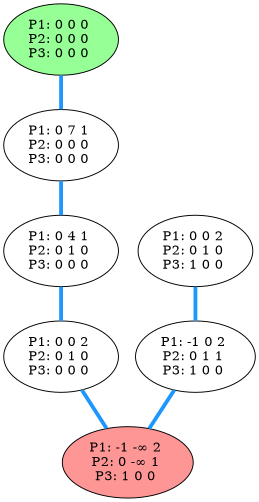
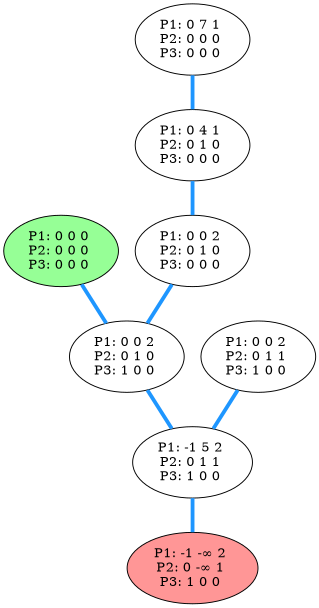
edge "P1: 0 0 0 P2: 0 0 0 P3: 0 0 0" -- "P1: 0 7 1 P2: 0 0 0 P3: 0 0 0": now "P1: 0 0 0 P2: 0 0 0 P3: 0 0 0" -- "P1: 0 0 2 P2: 0 1 0 P3: 1 0 0"
node "P1: -1 0 2 P2: 0 1 1 P3: 1 0 0": label "P1: -1 0 2 P2: 0 1 1 P3: 1 0 0" -> "P1: -1 5 2 P2: 0 1 1 P3: 1 0 0"
node "P1: 0 0 2 P2: 0 1 1 P3: 1 0 0": added
edge "P1: 0 0 2 P2: 0 1 0 P3: 0 0 0" -- "P1: -1 -∞ 2 P2: 0 -∞ 1 P3: 1 0 0": now "P1: 0 0 2 P2: 0 1 0 P3: 0 0 0" -- "P1: 0 0 2 P2: 0 1 0 P3: 1 0 0"
